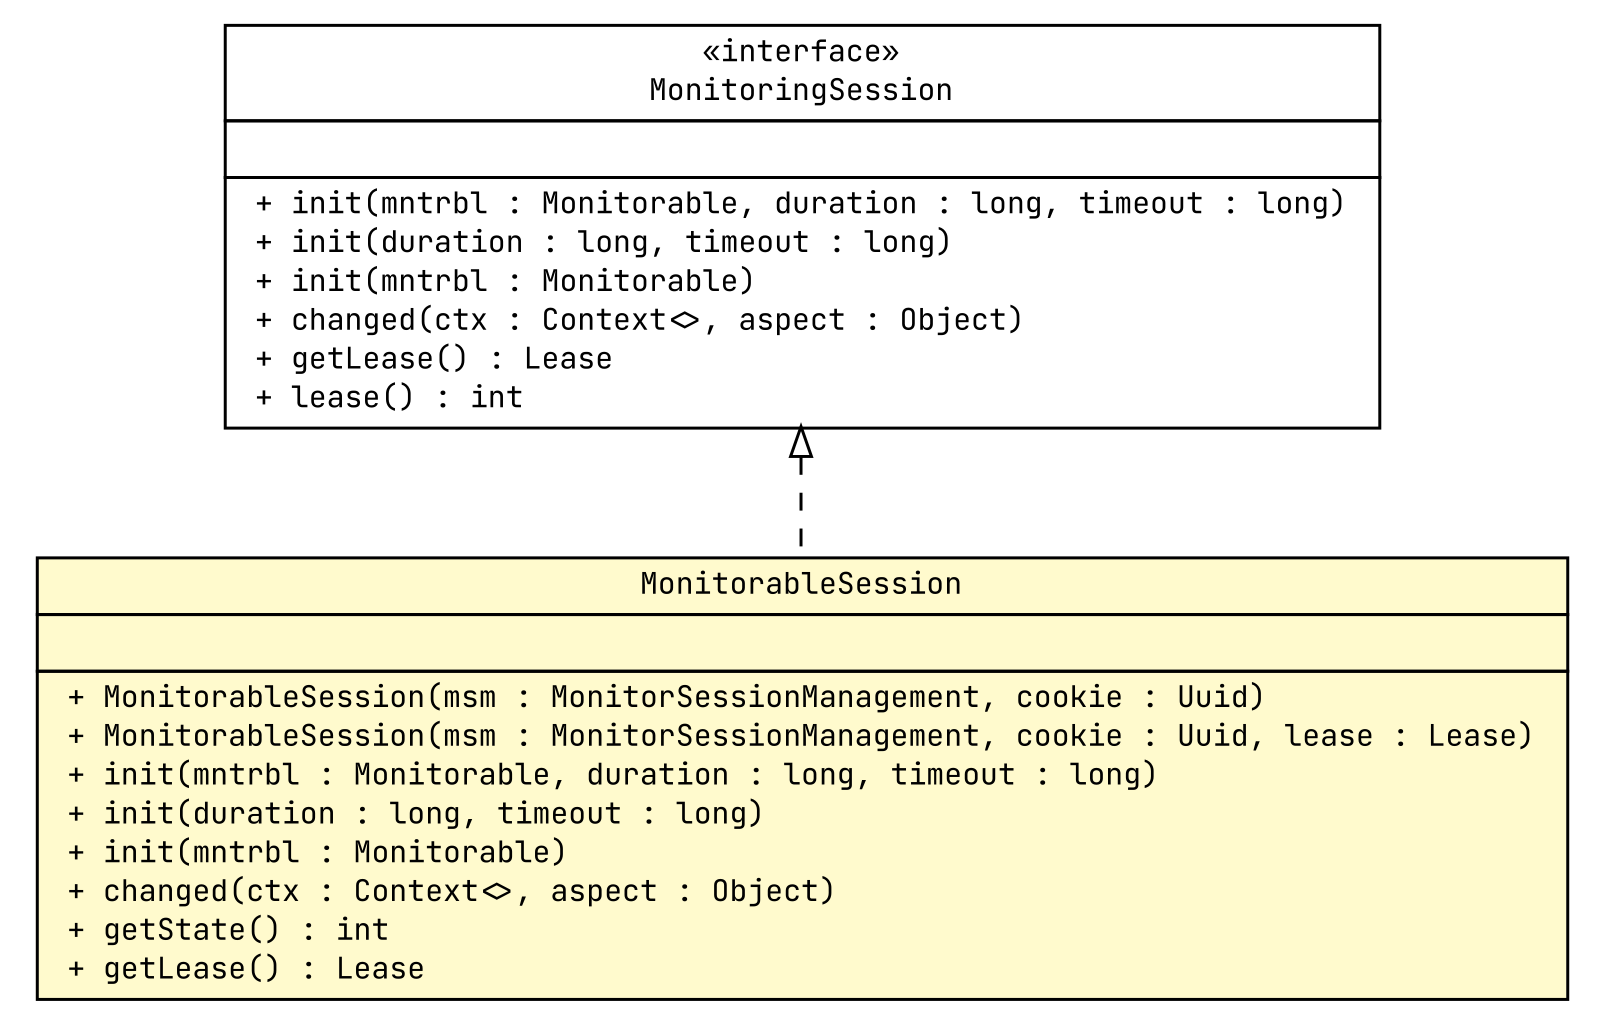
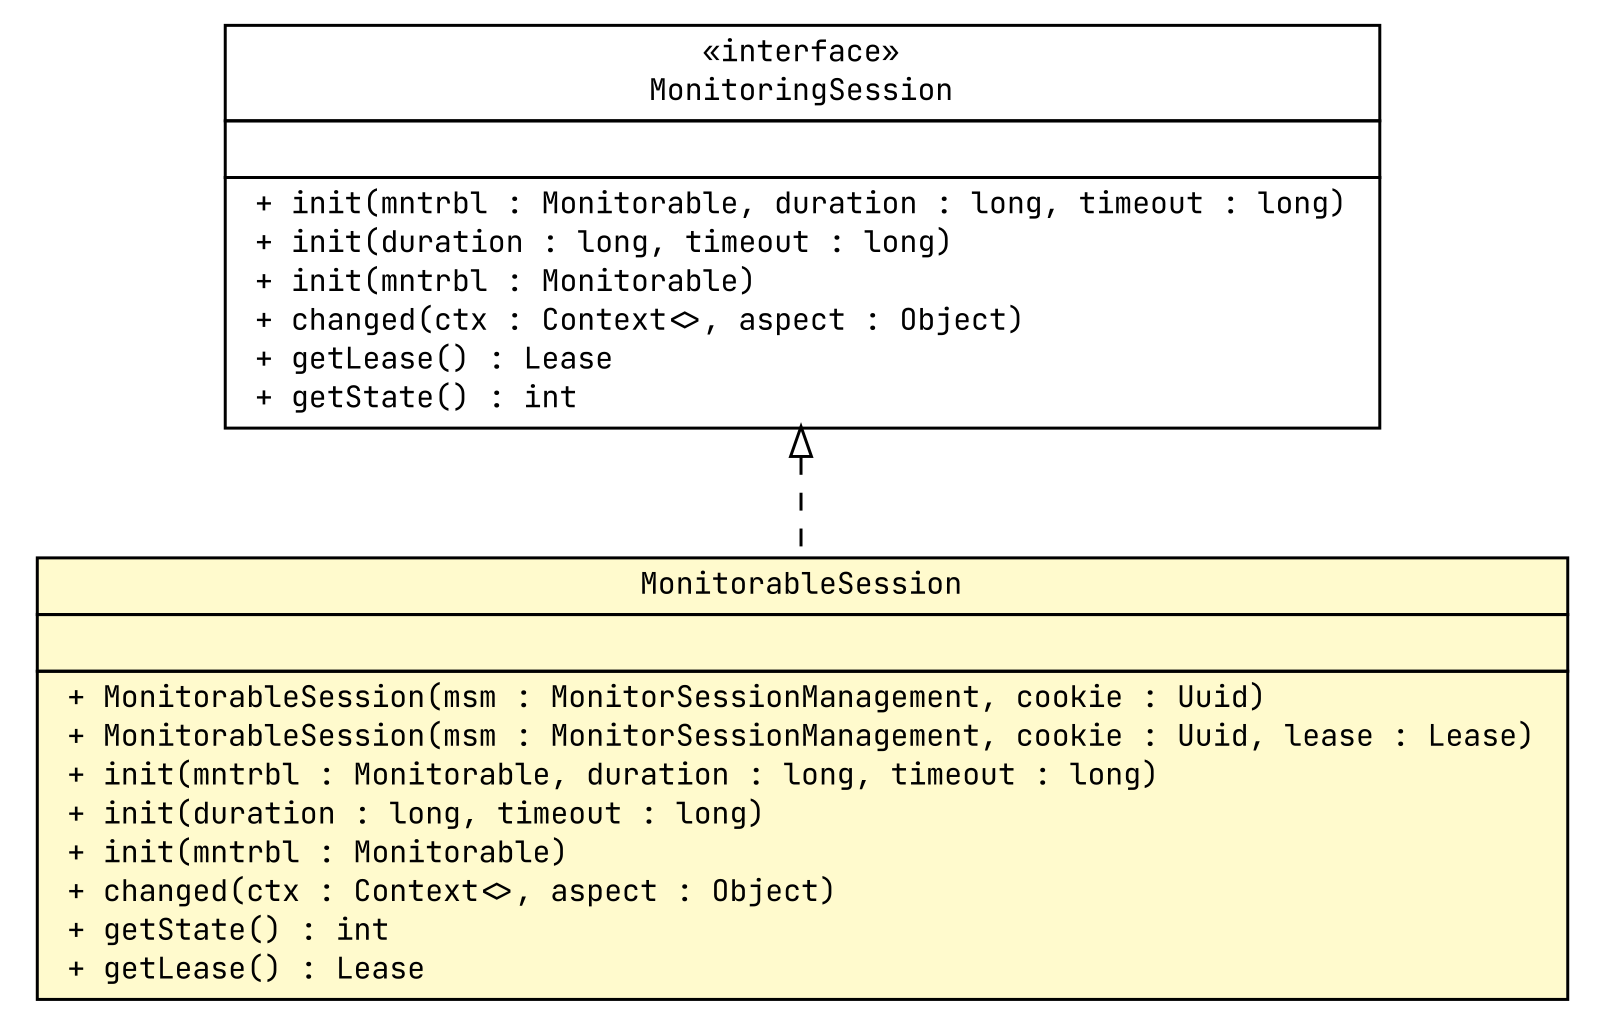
node "MonitoringSession": text "+ lease() : int" -> "+ getState() : int"
